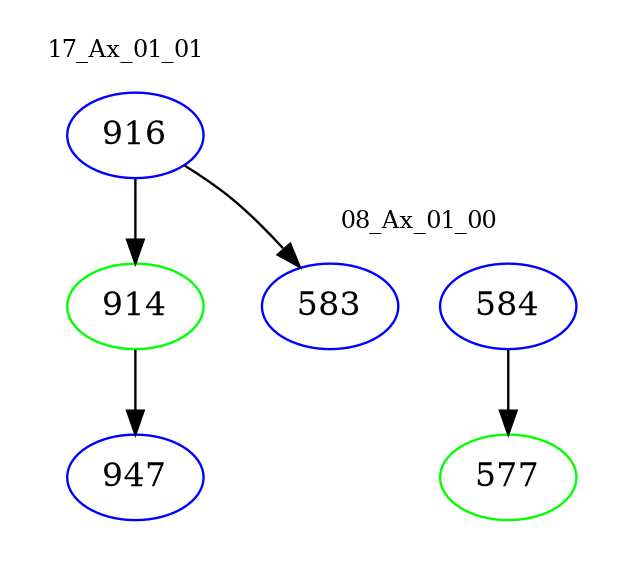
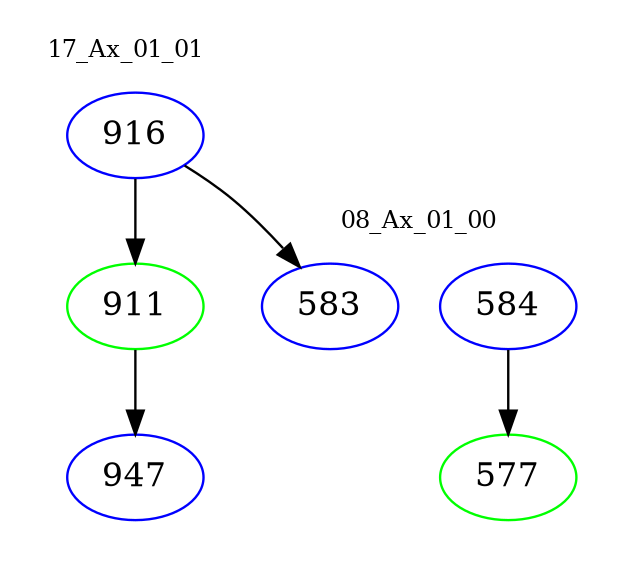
node "914": label "914" -> "911"
